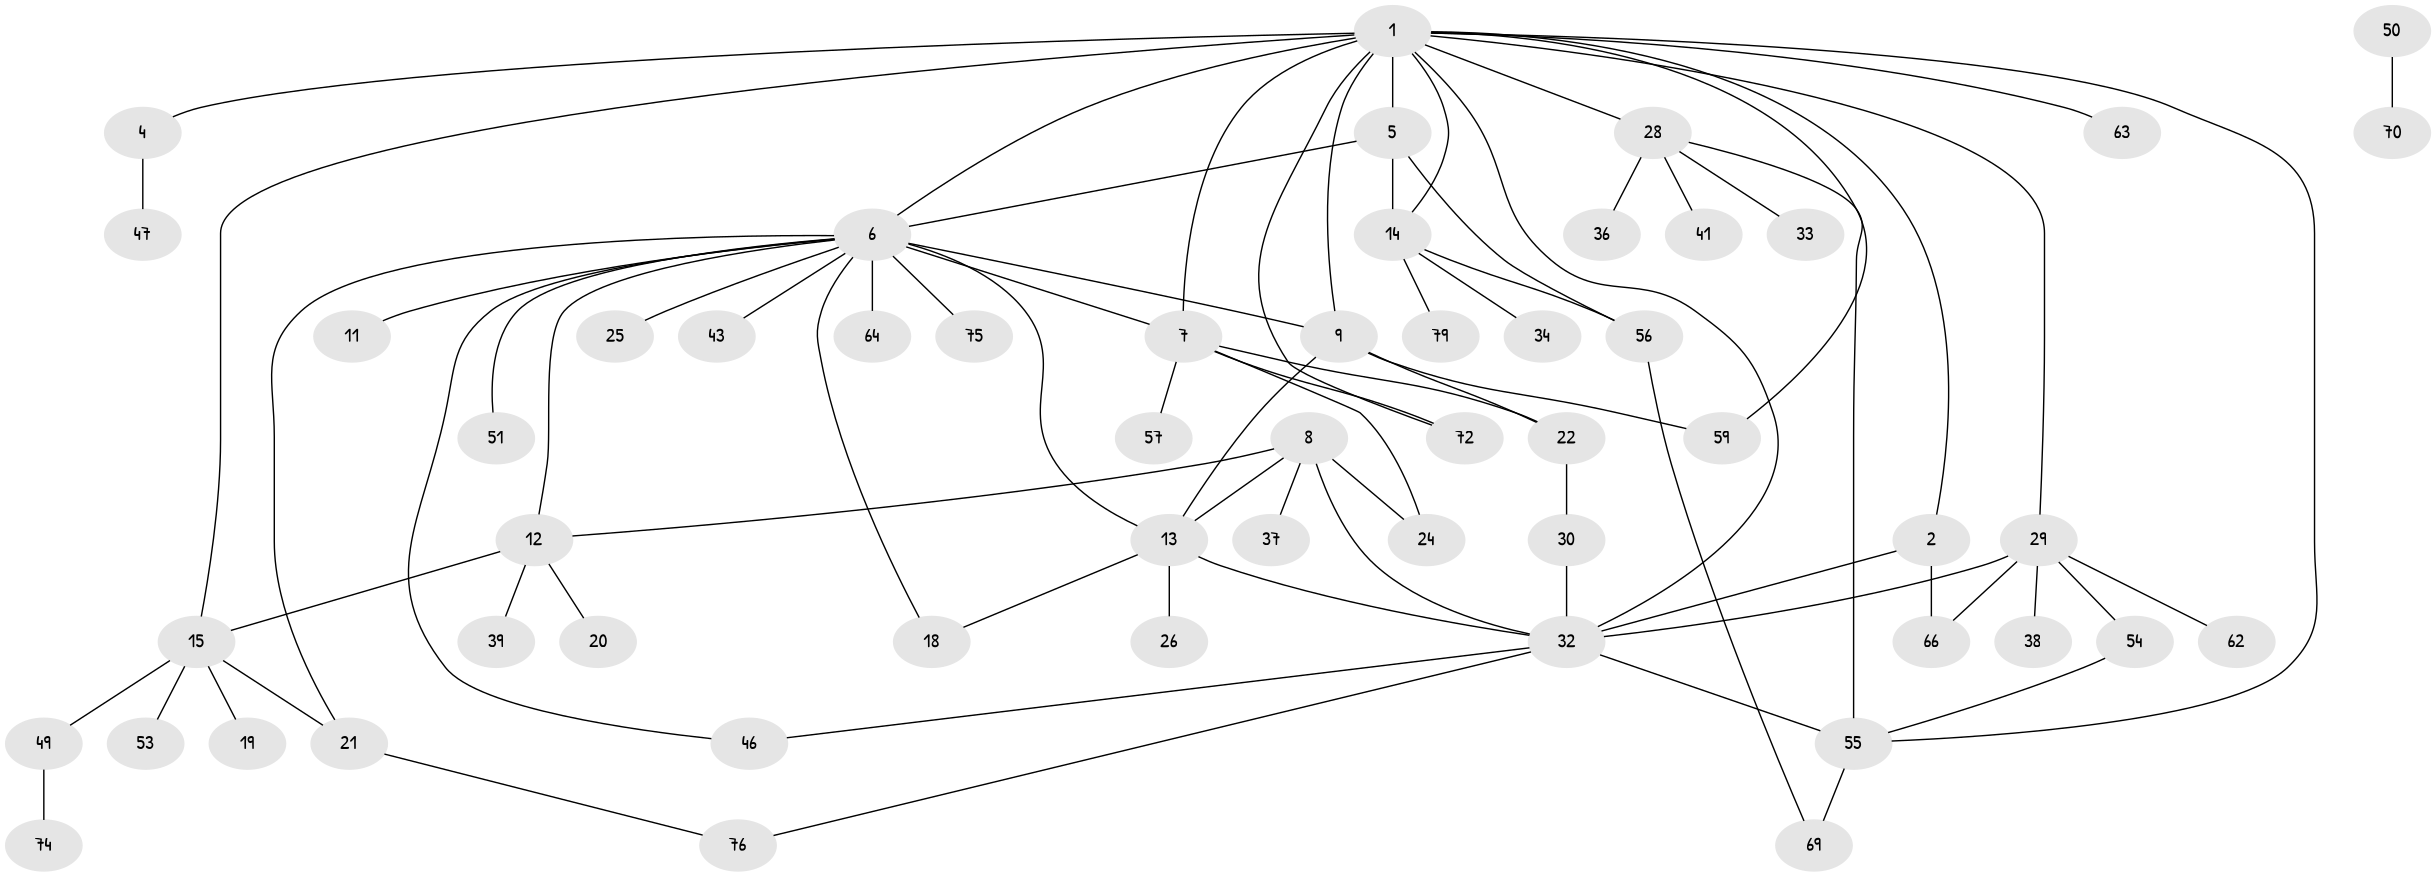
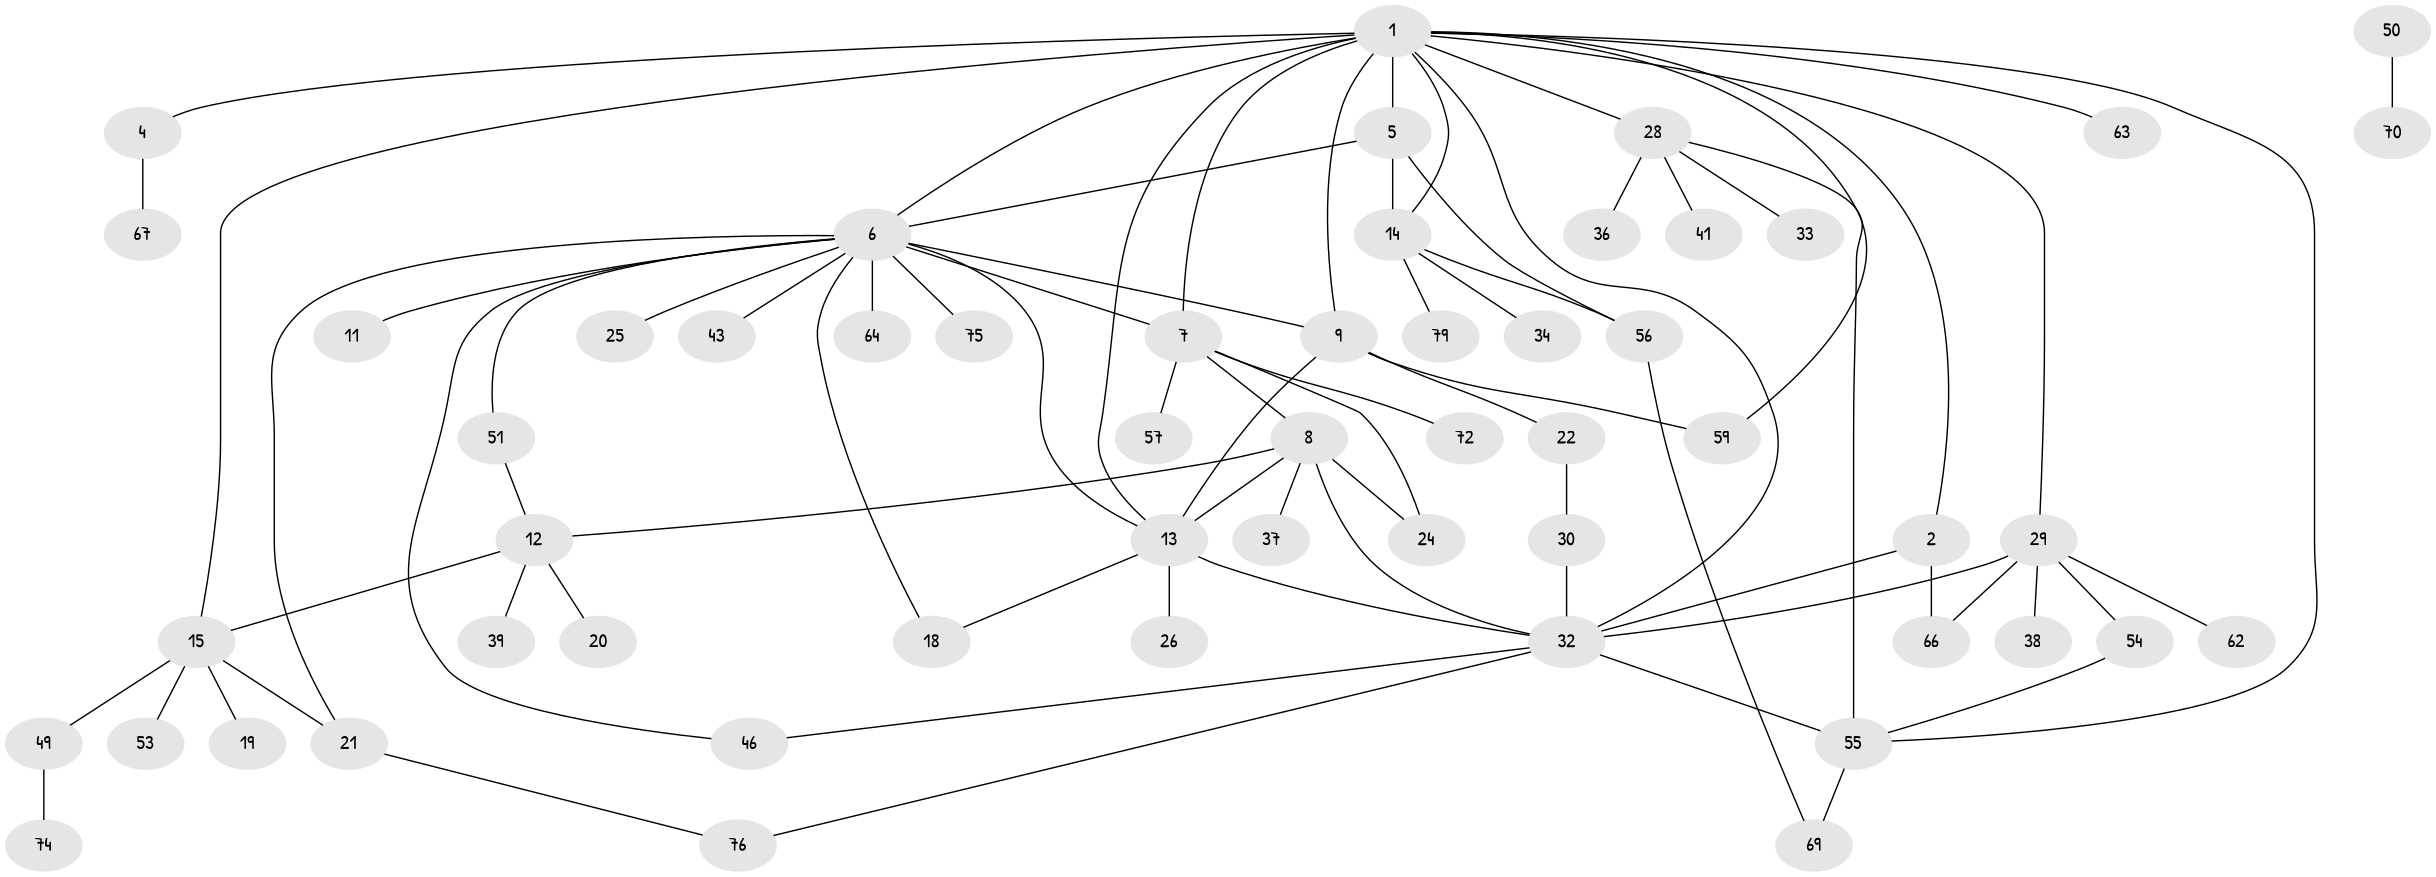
node "47": label "47" -> "67"
edge "1" -- "72": now "1" -- "13"
edge "6" -- "12": now "51" -- "12"
edge "7" -- "22": now "7" -- "8"
